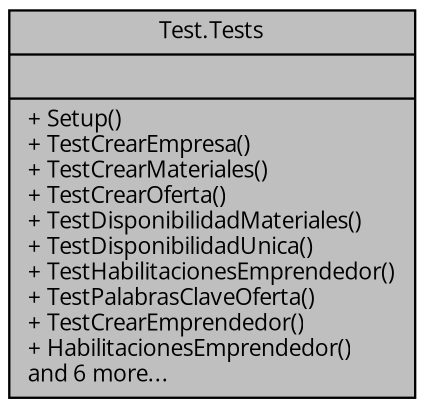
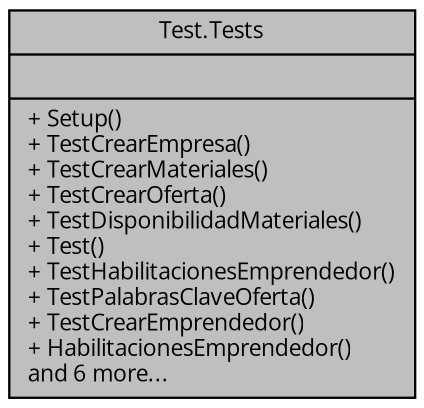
node "Test.Tests": text "+ TestDisponibilidadUnica()" -> "+ Test()"
